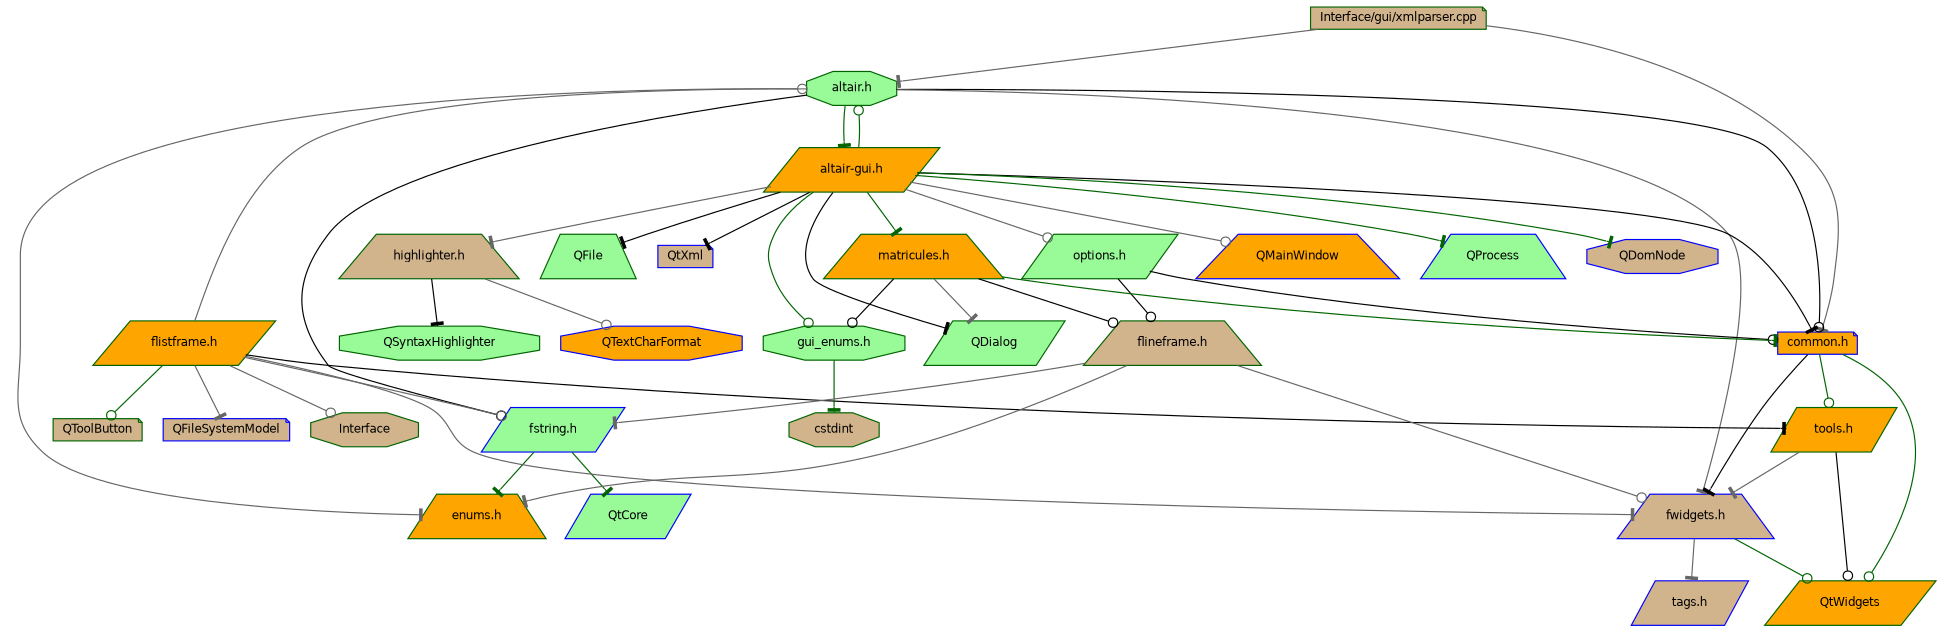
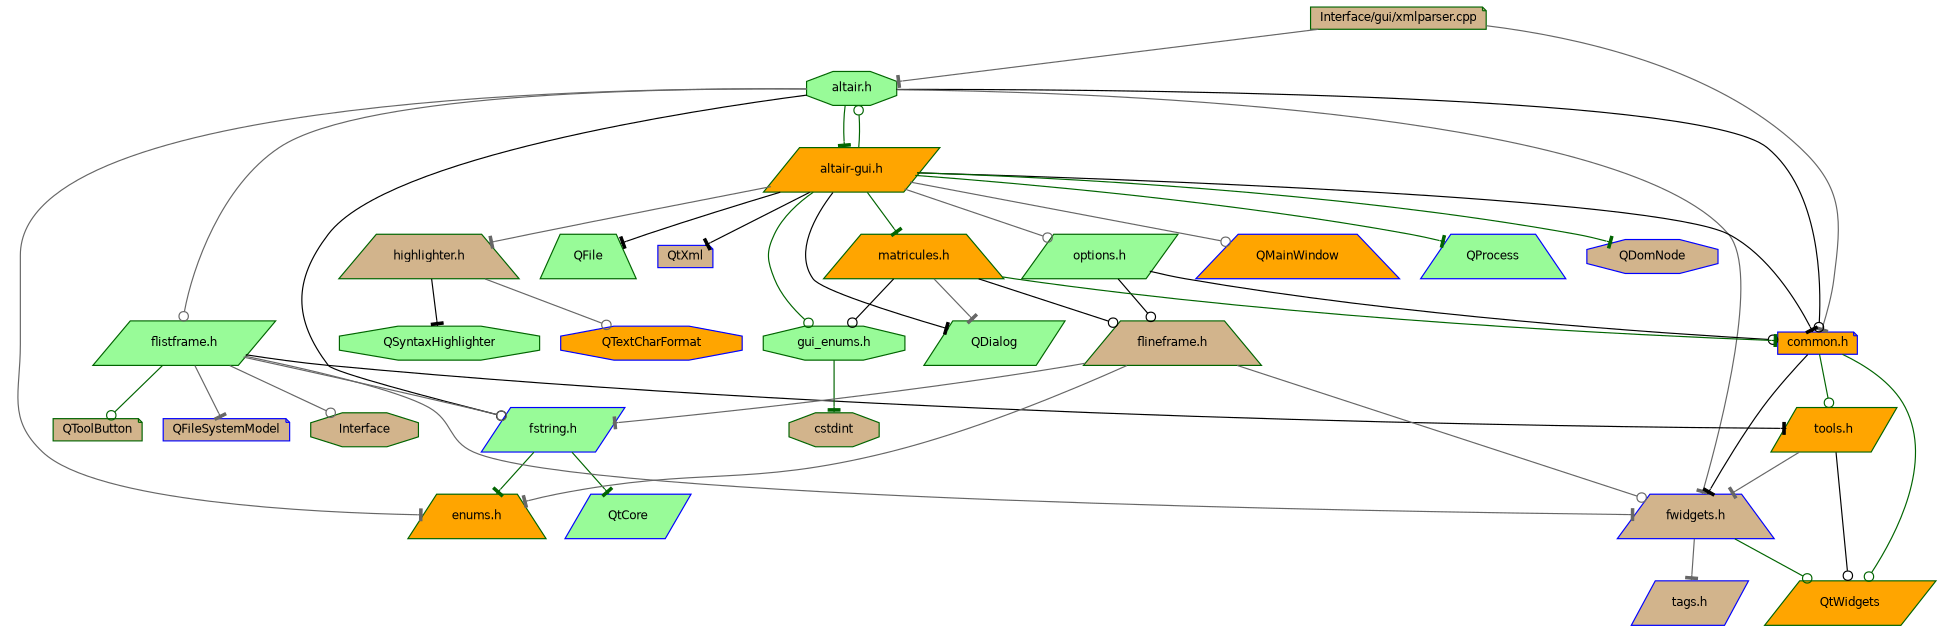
edge "flistframe.h" -> "altair.h": reversed
node "flistframe.h": fillcolor orange -> palegreen
